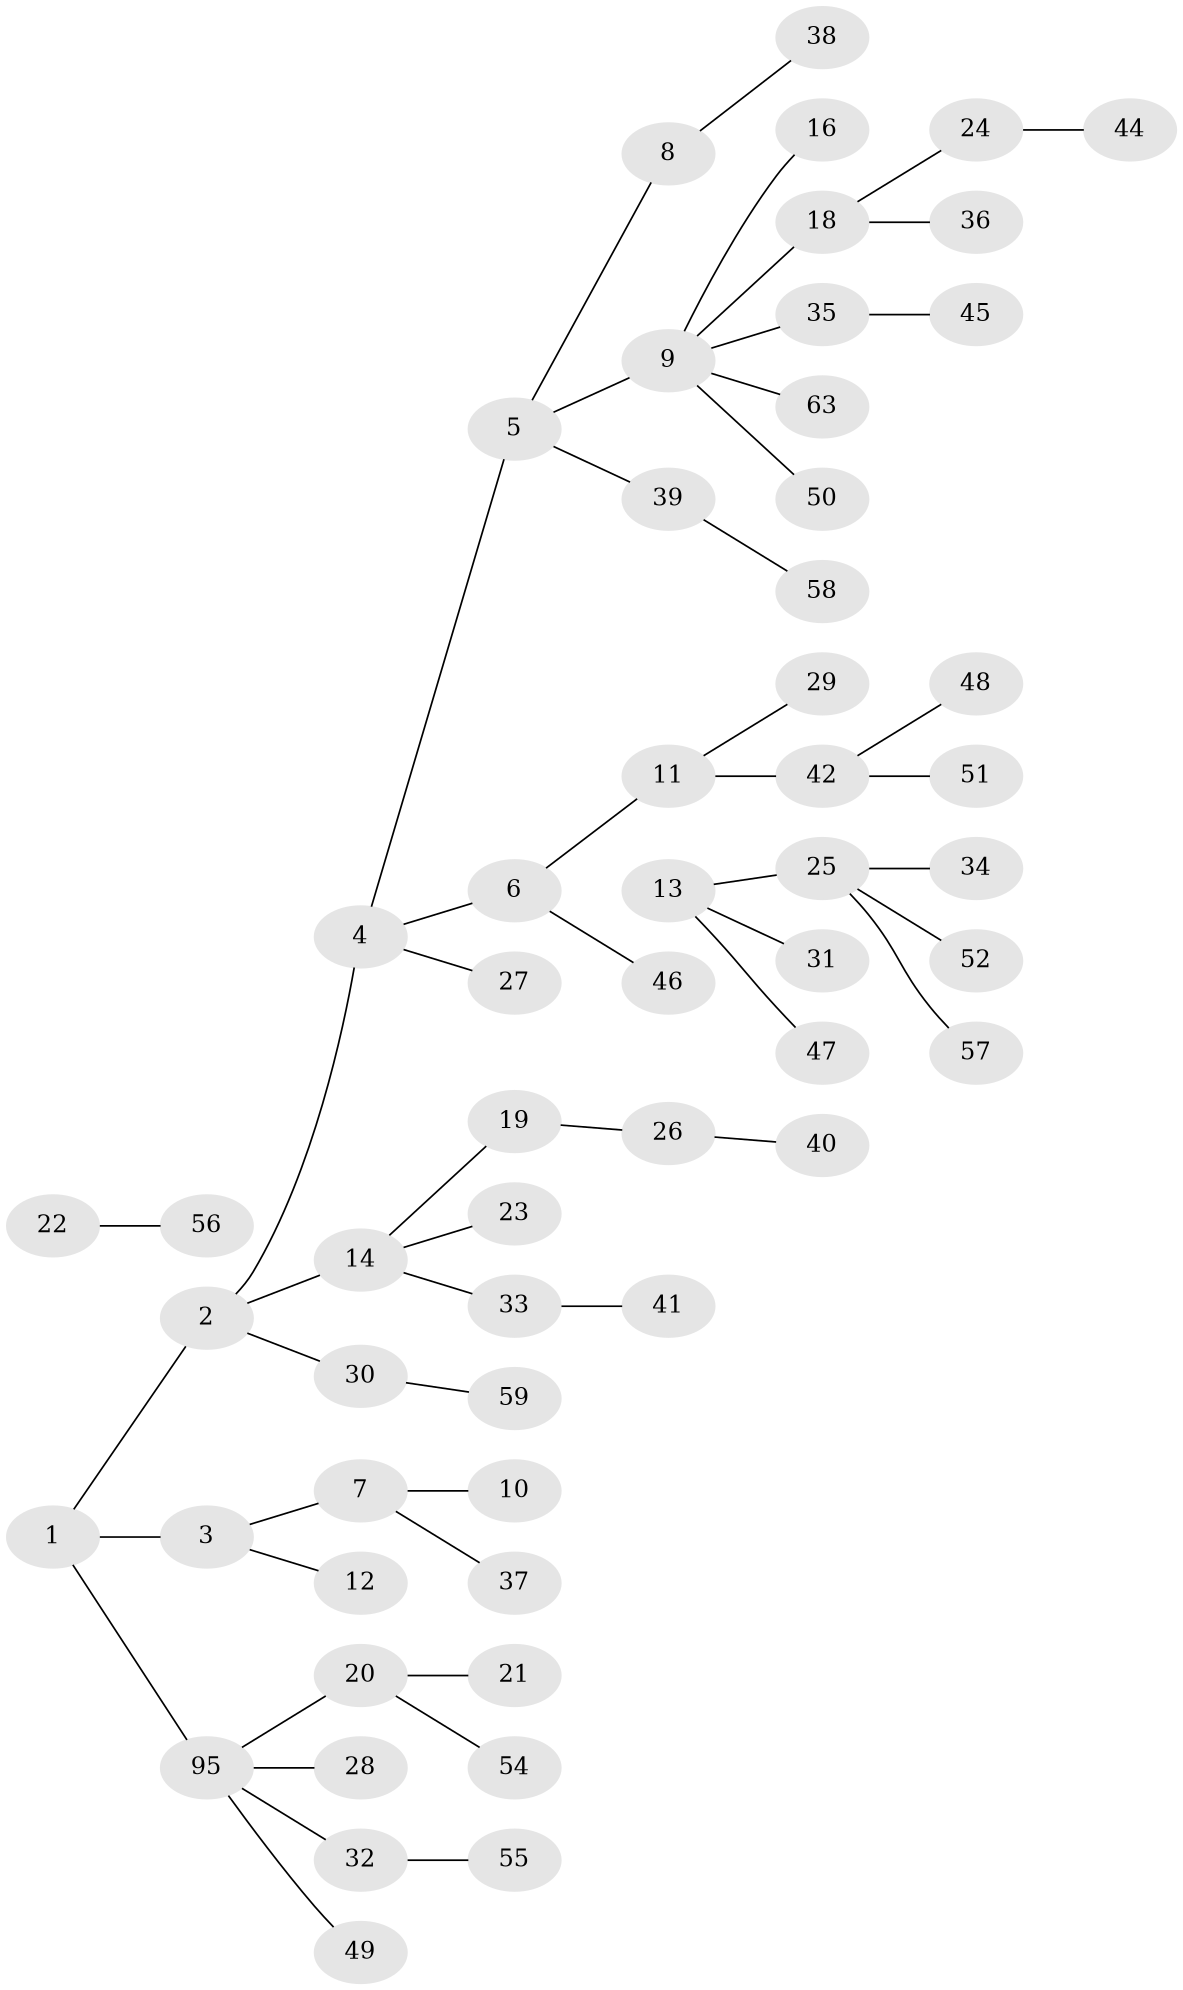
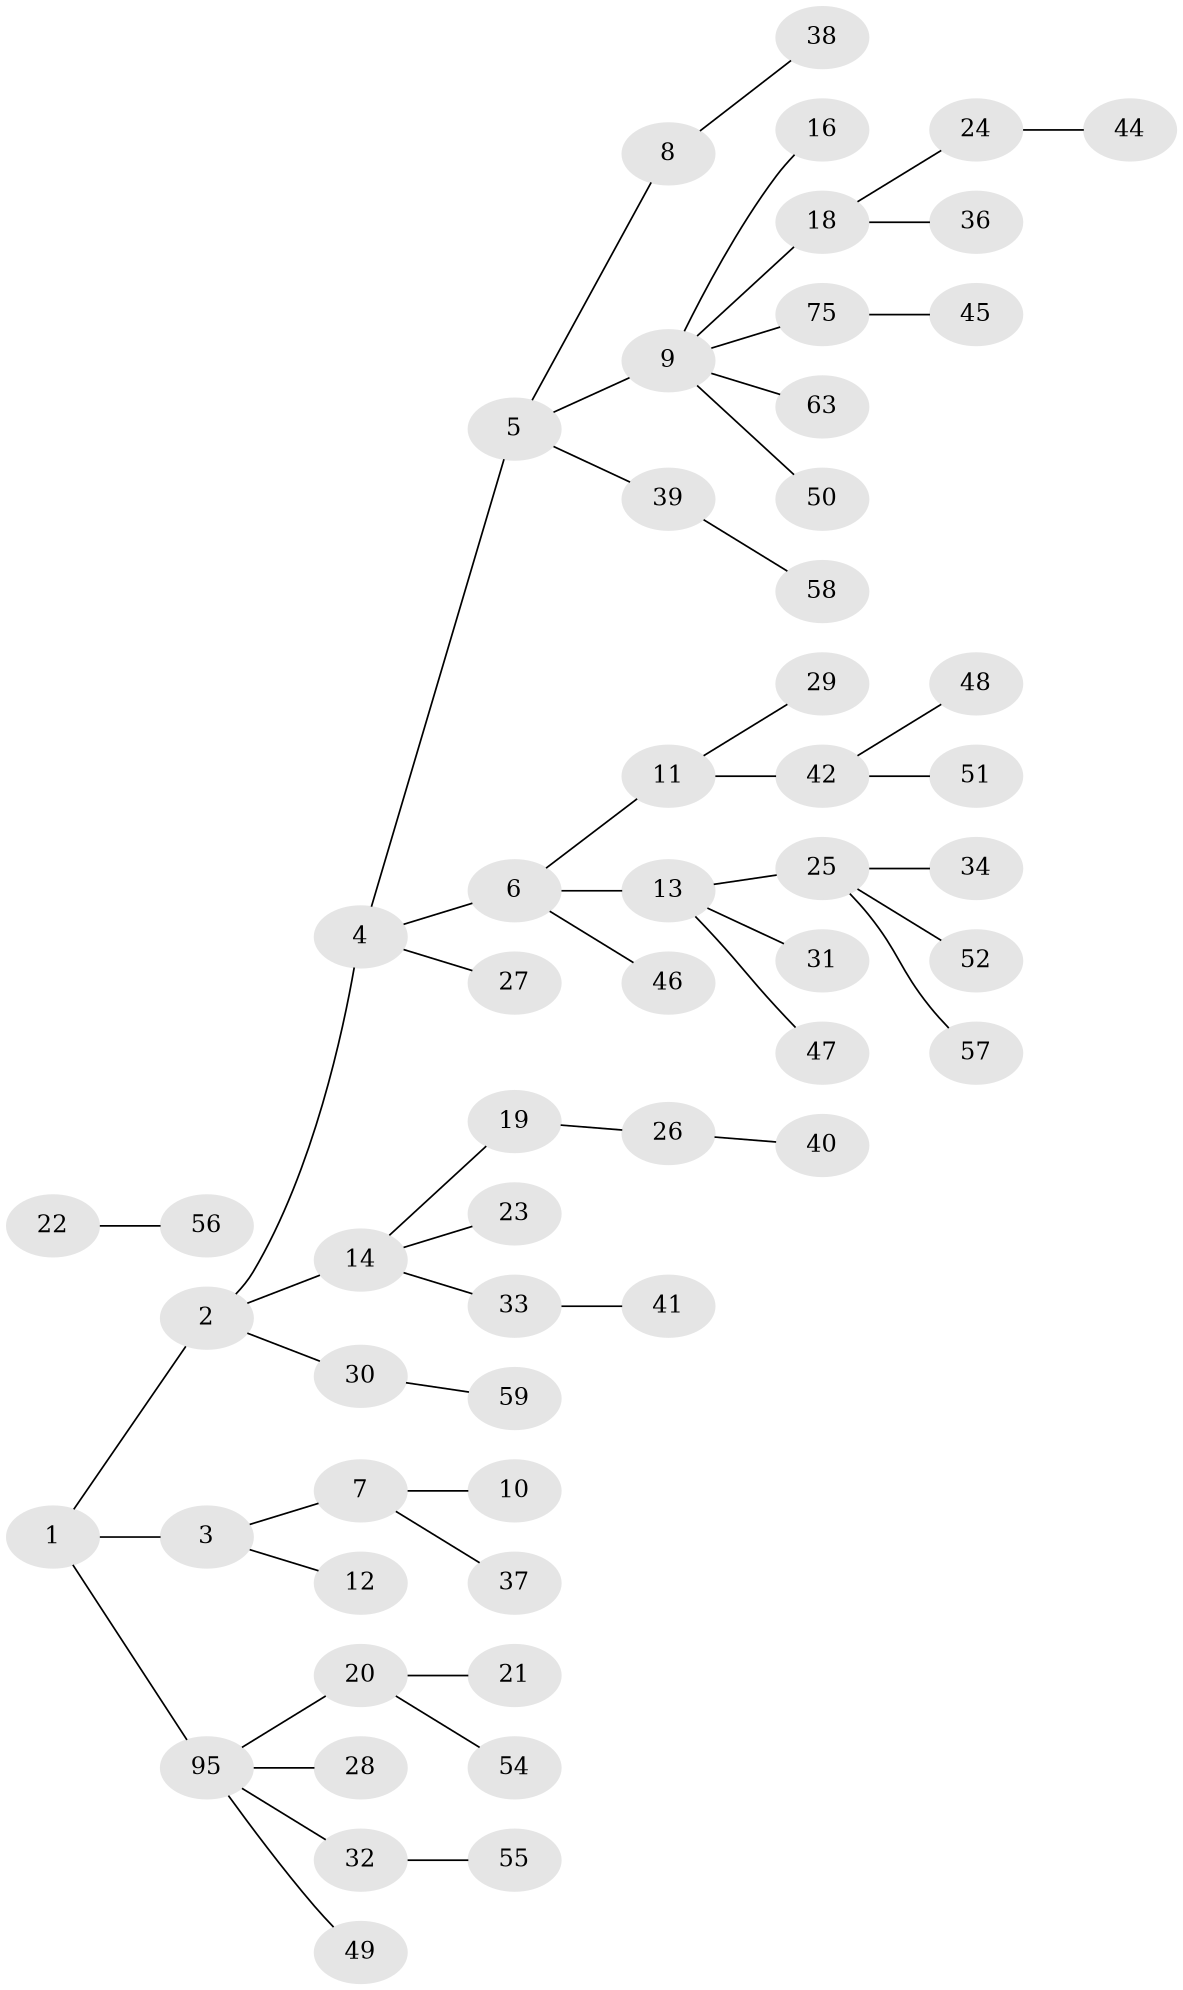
node "35": label "35" -> "75"
edge "6" -- "13": added
